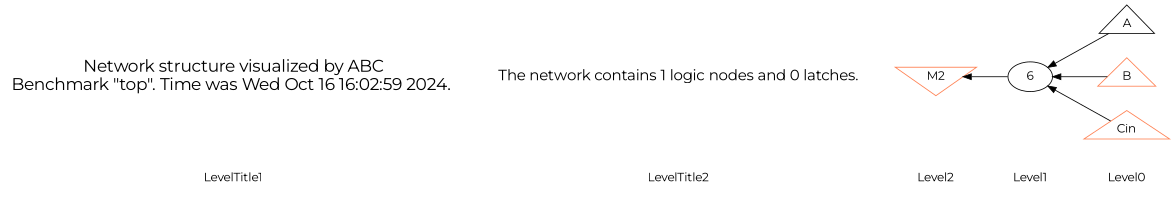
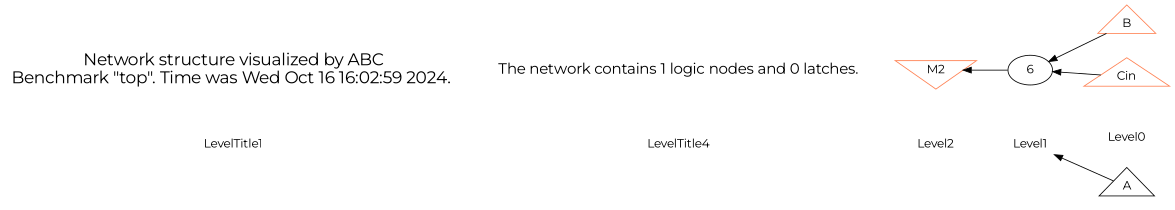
edge "A" -> "6": now "A" -> "Level1"
node "LevelTitle2": label "LevelTitle2" -> "LevelTitle4"
